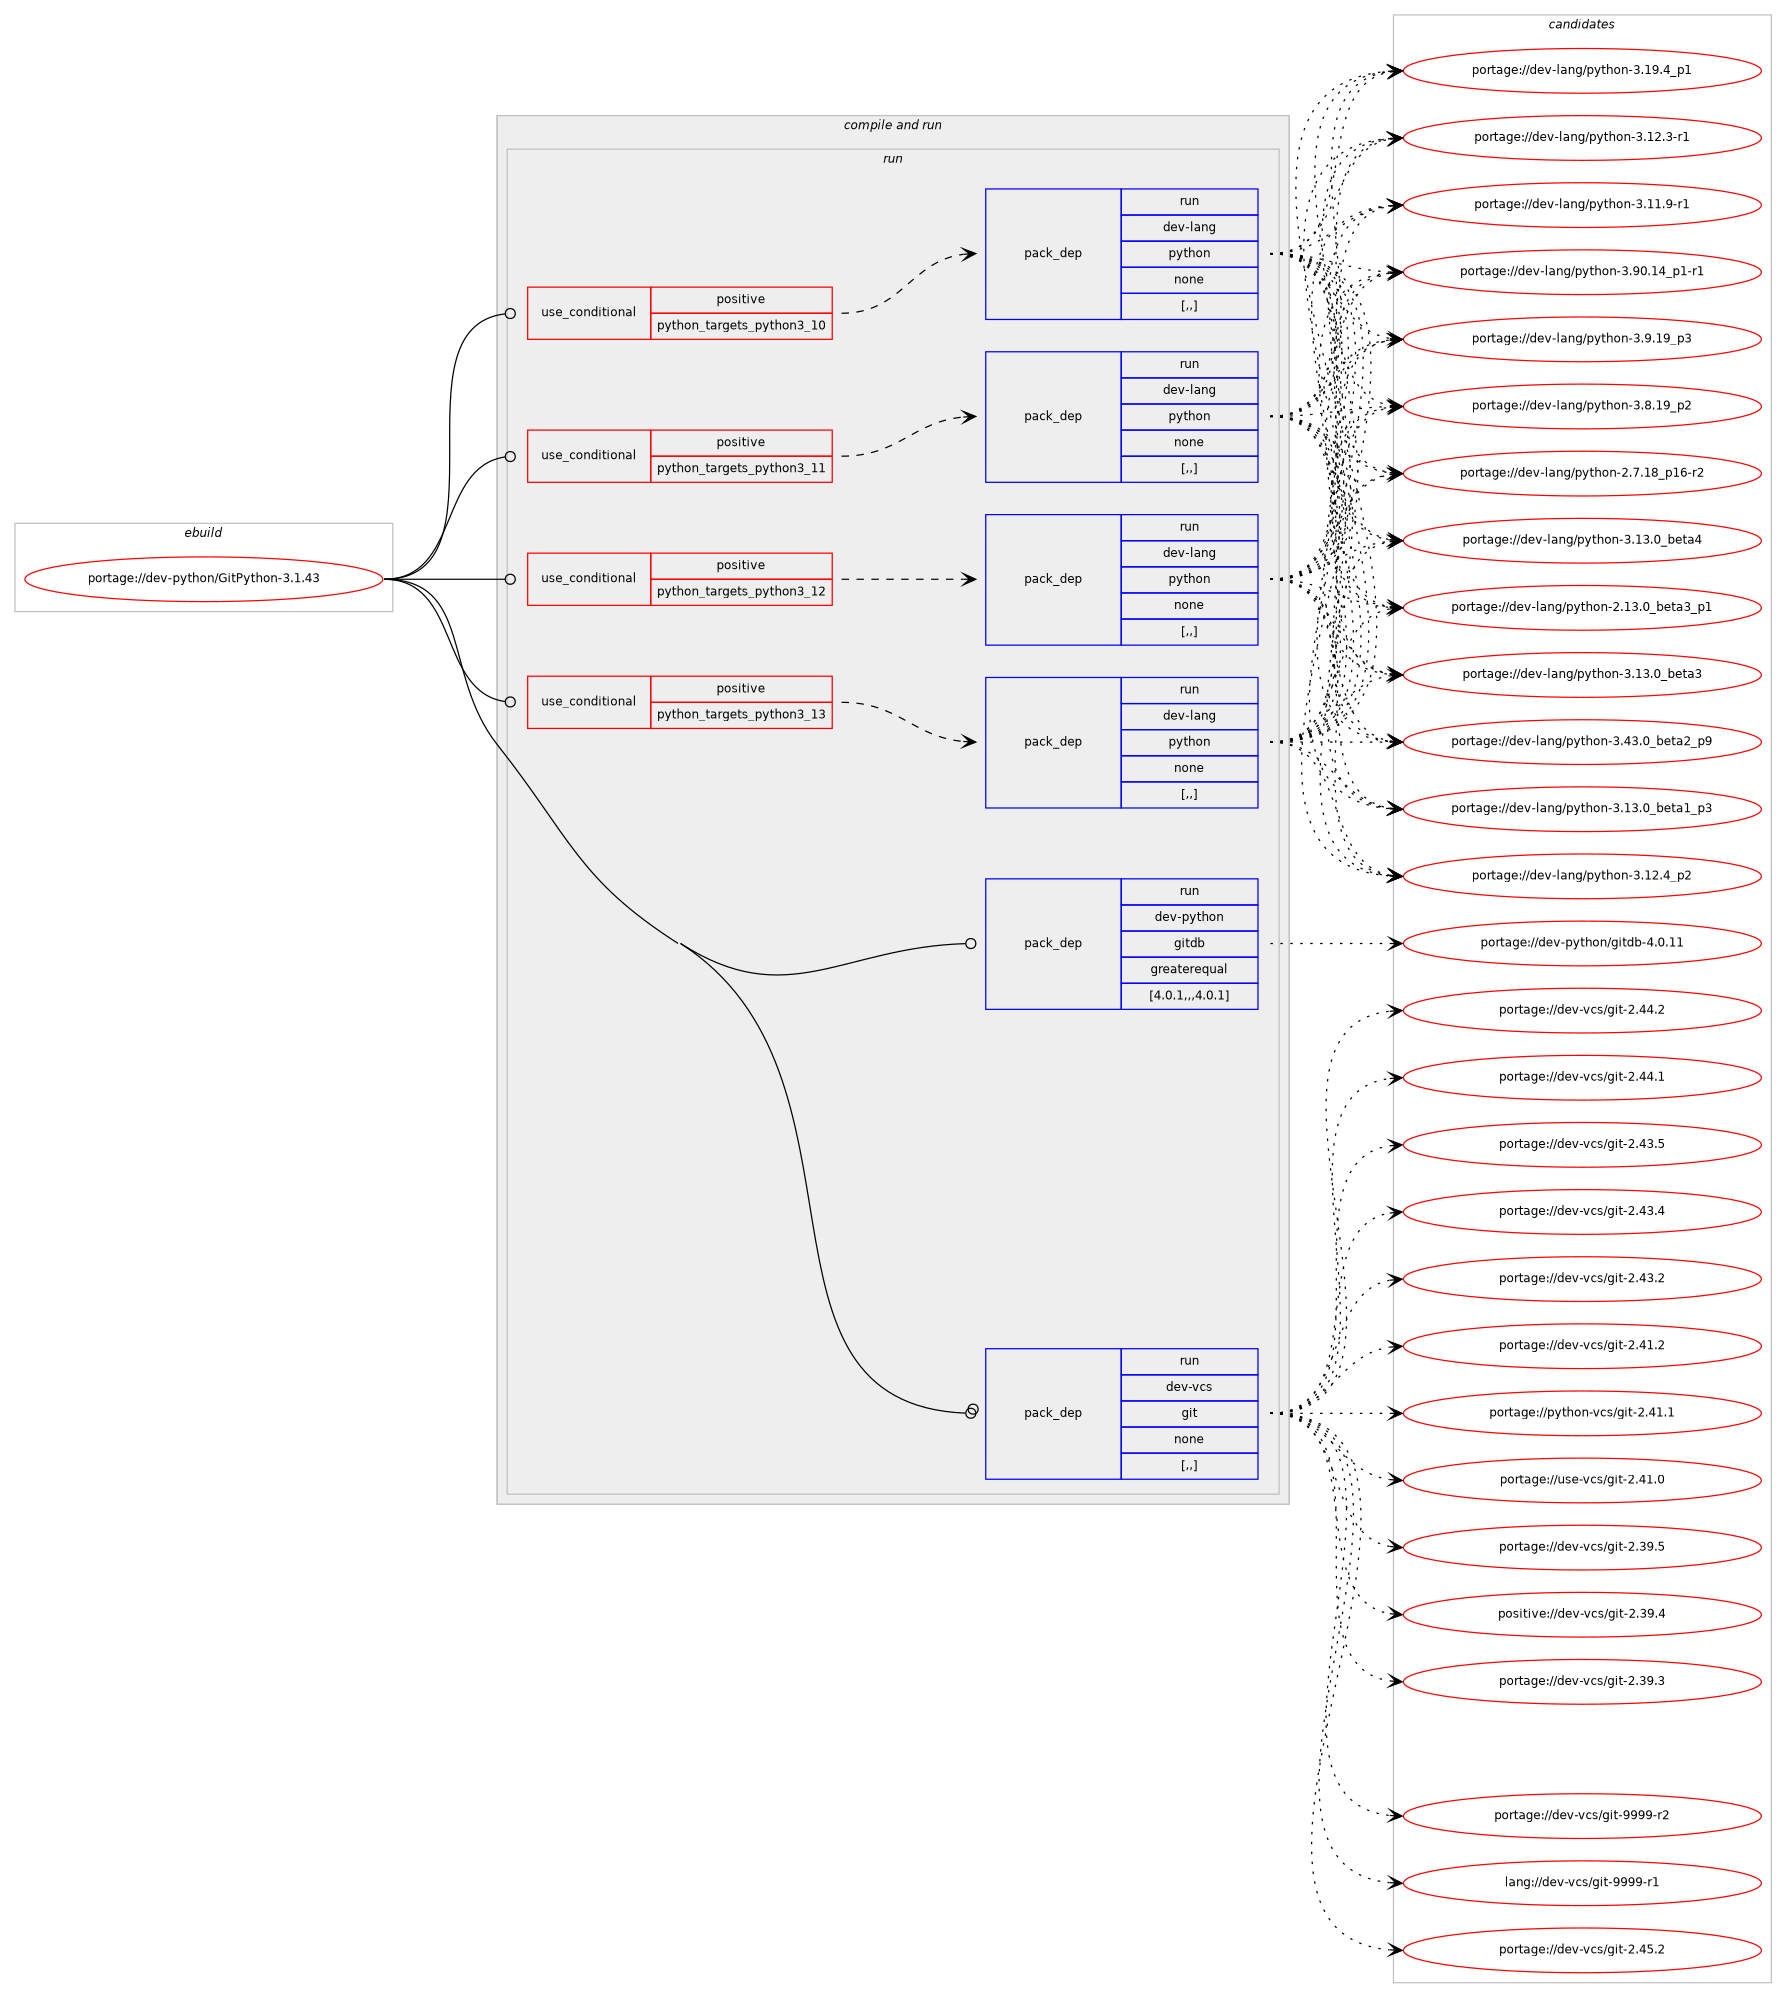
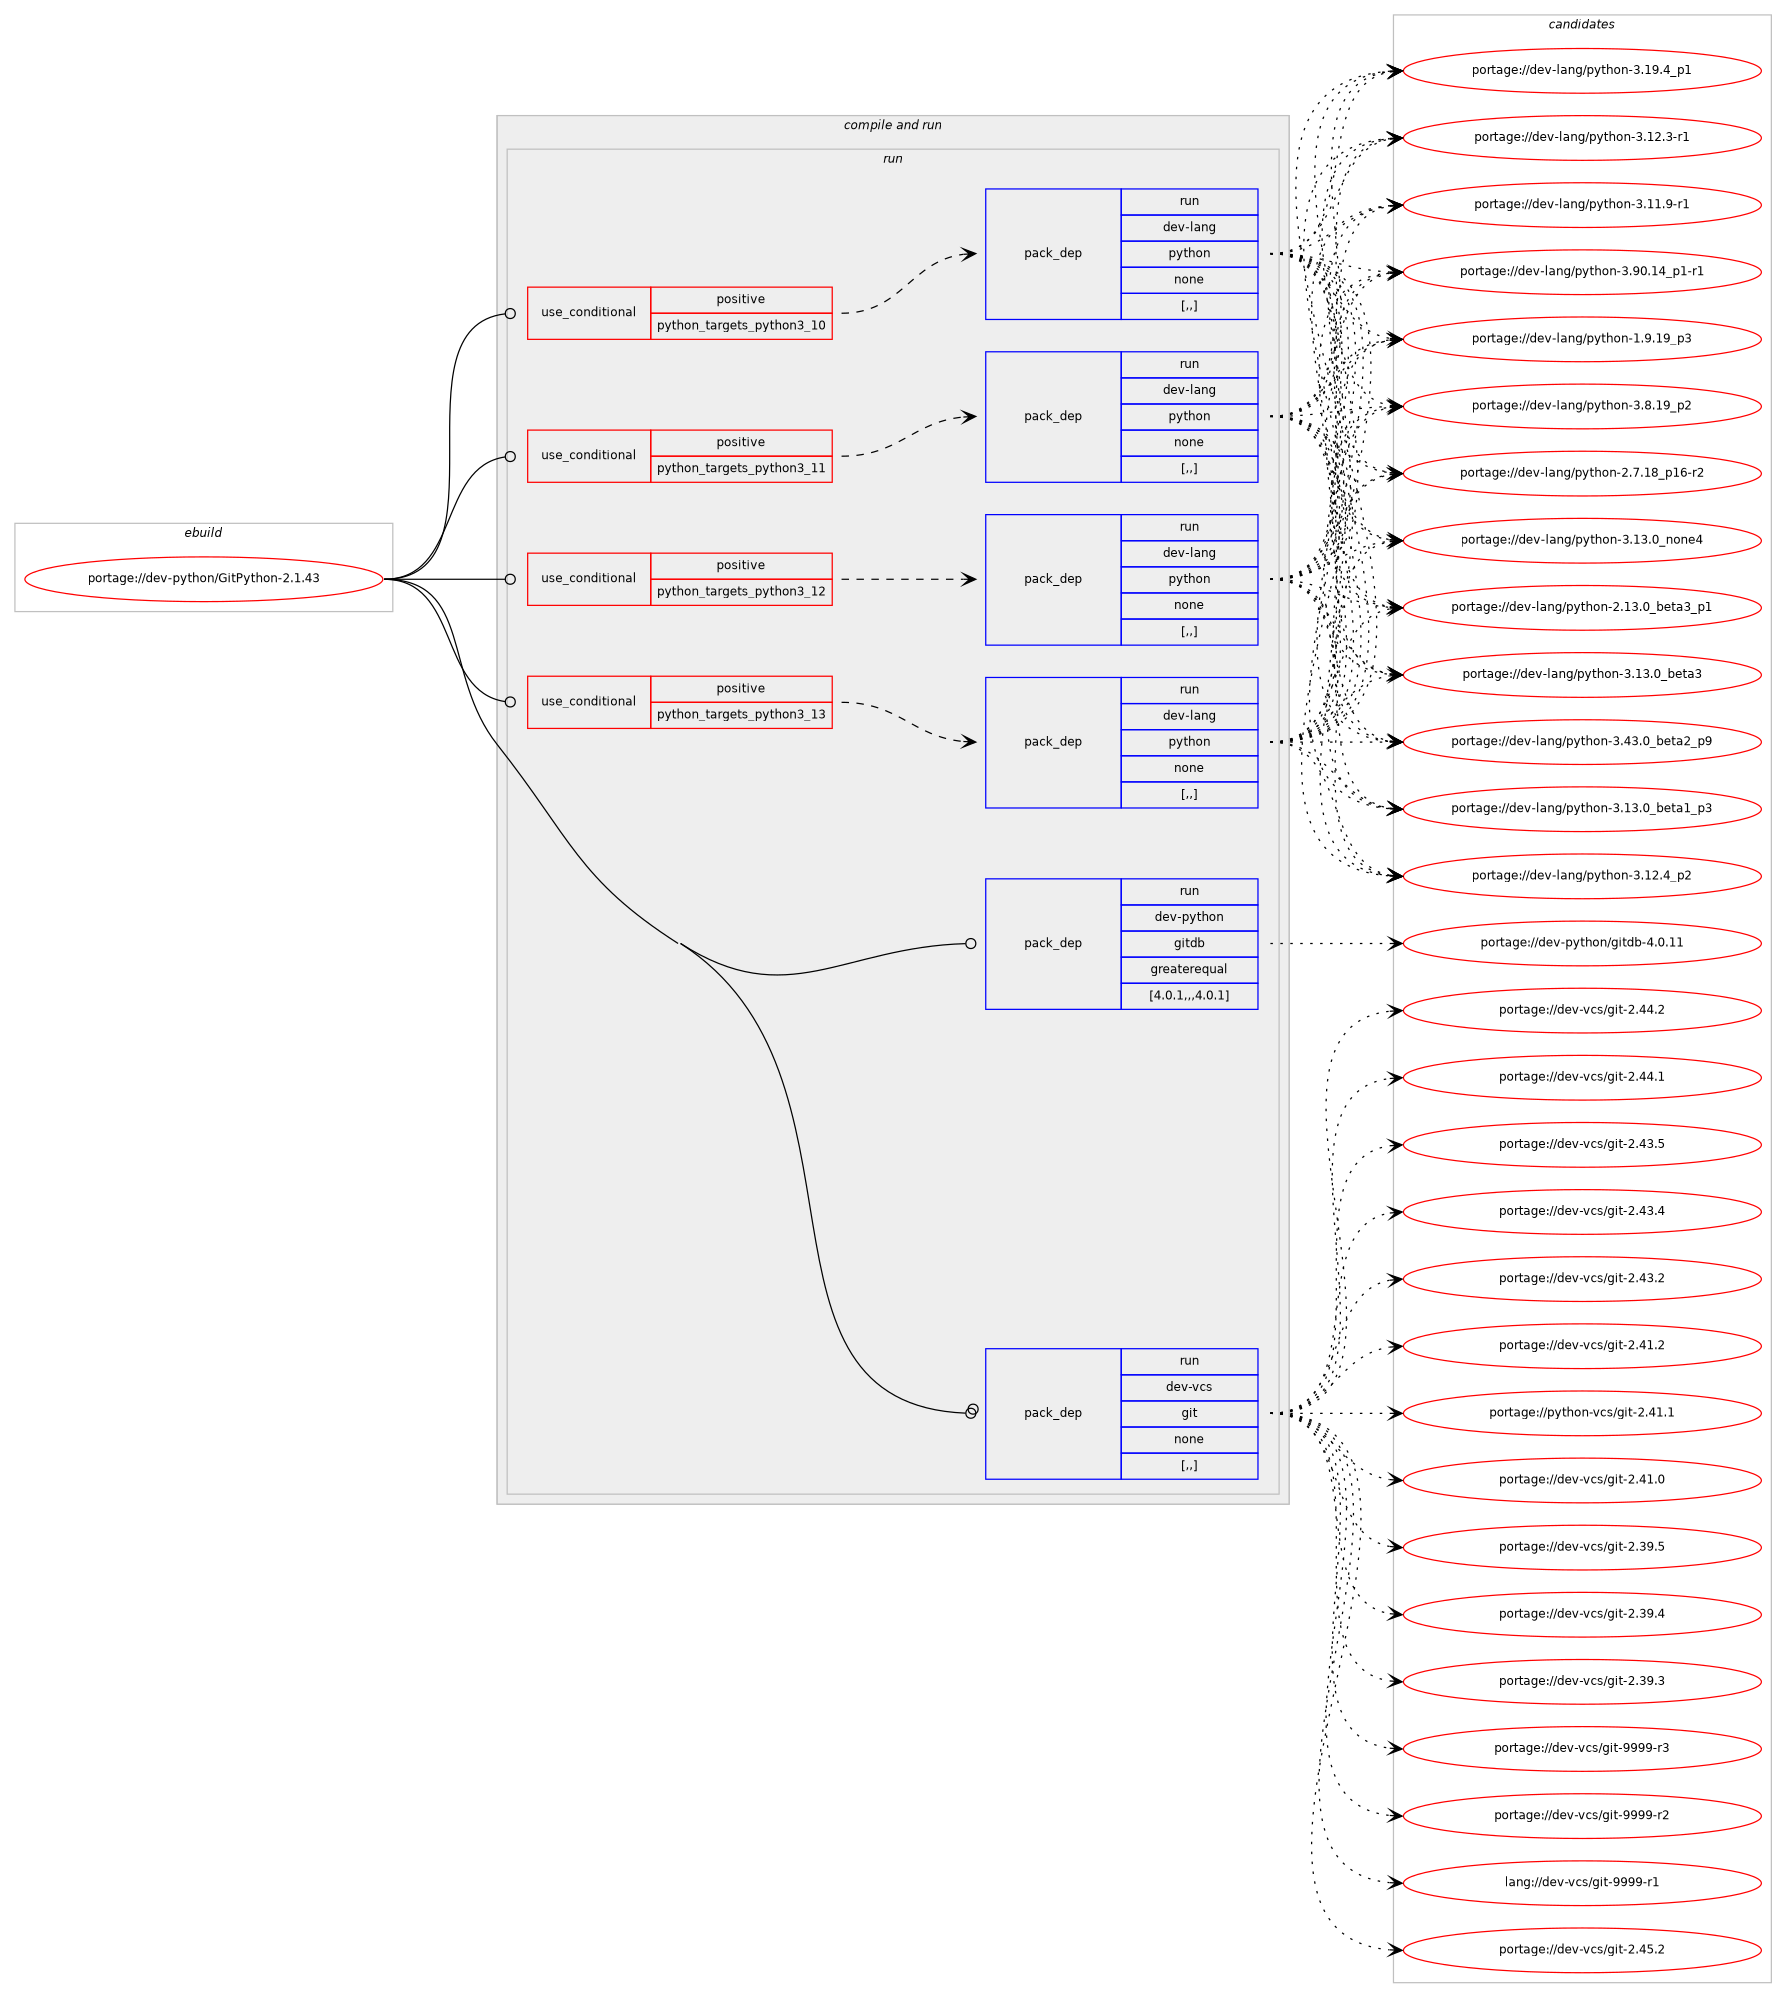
node "portage://dev-lang/python-3.9.19_p3": label "portage://dev-lang/python-3.9.19_p3" -> "portage://dev-lang/python-1.9.19_p3"
node "portage://dev-lang/python-3.13.0_beta4": label "portage://dev-lang/python-3.13.0_beta4" -> "portage://dev-lang/python-3.13.0_none4"
node "portage://dev-python/GitPython-3.1.43": label "portage://dev-python/GitPython-3.1.43" -> "portage://dev-python/GitPython-2.1.43"
node "portage://use-vcs/git-2.41.0": label "portage://use-vcs/git-2.41.0" -> "portage://dev-vcs/git-2.41.0"
node "positive://dev-vcs/git-2.39.4": label "positive://dev-vcs/git-2.39.4" -> "portage://dev-vcs/git-2.39.4"
node "portage://dev-vcs/git-9999-r3": added
